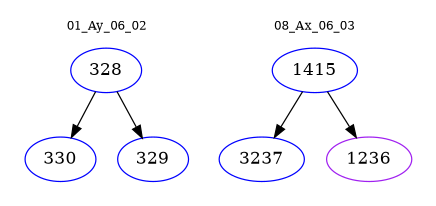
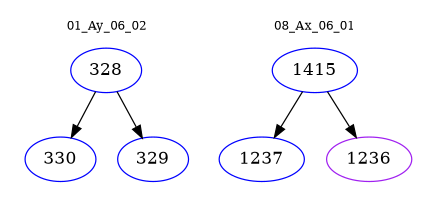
cluster "08_Ax_06_03": label "08_Ax_06_03" -> "08_Ax_06_01"
node "3237": label "3237" -> "1237"
